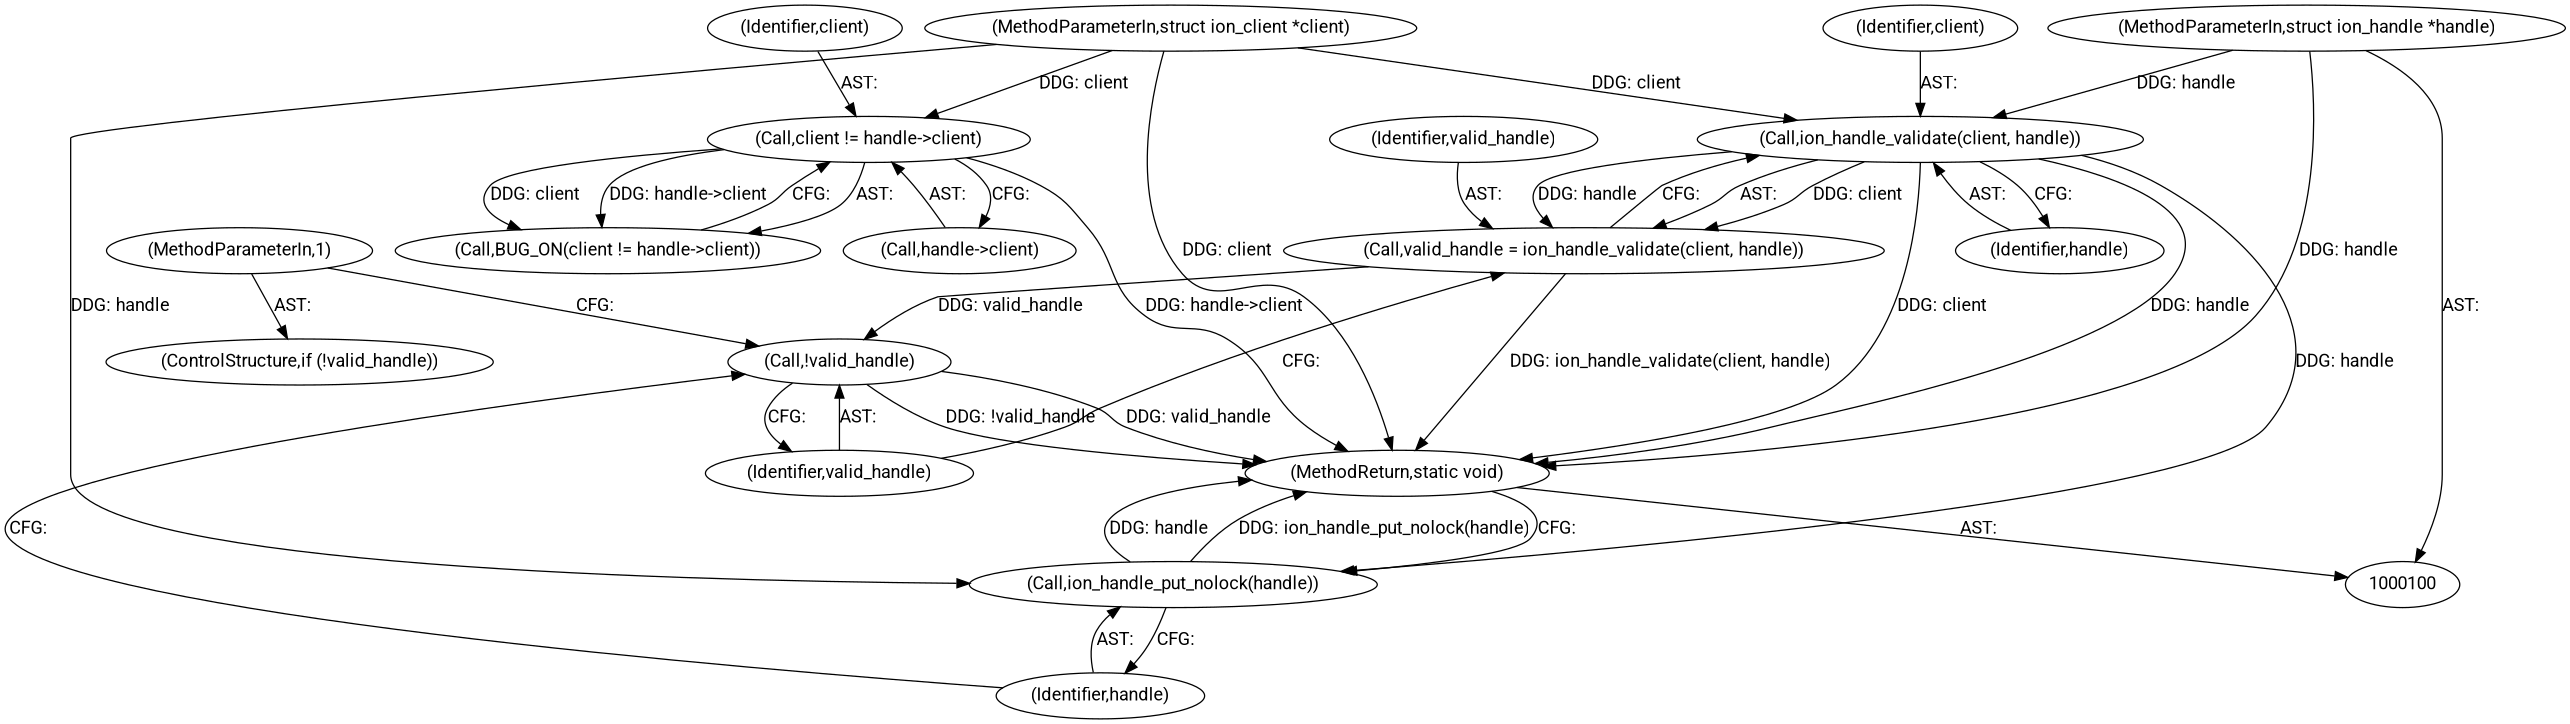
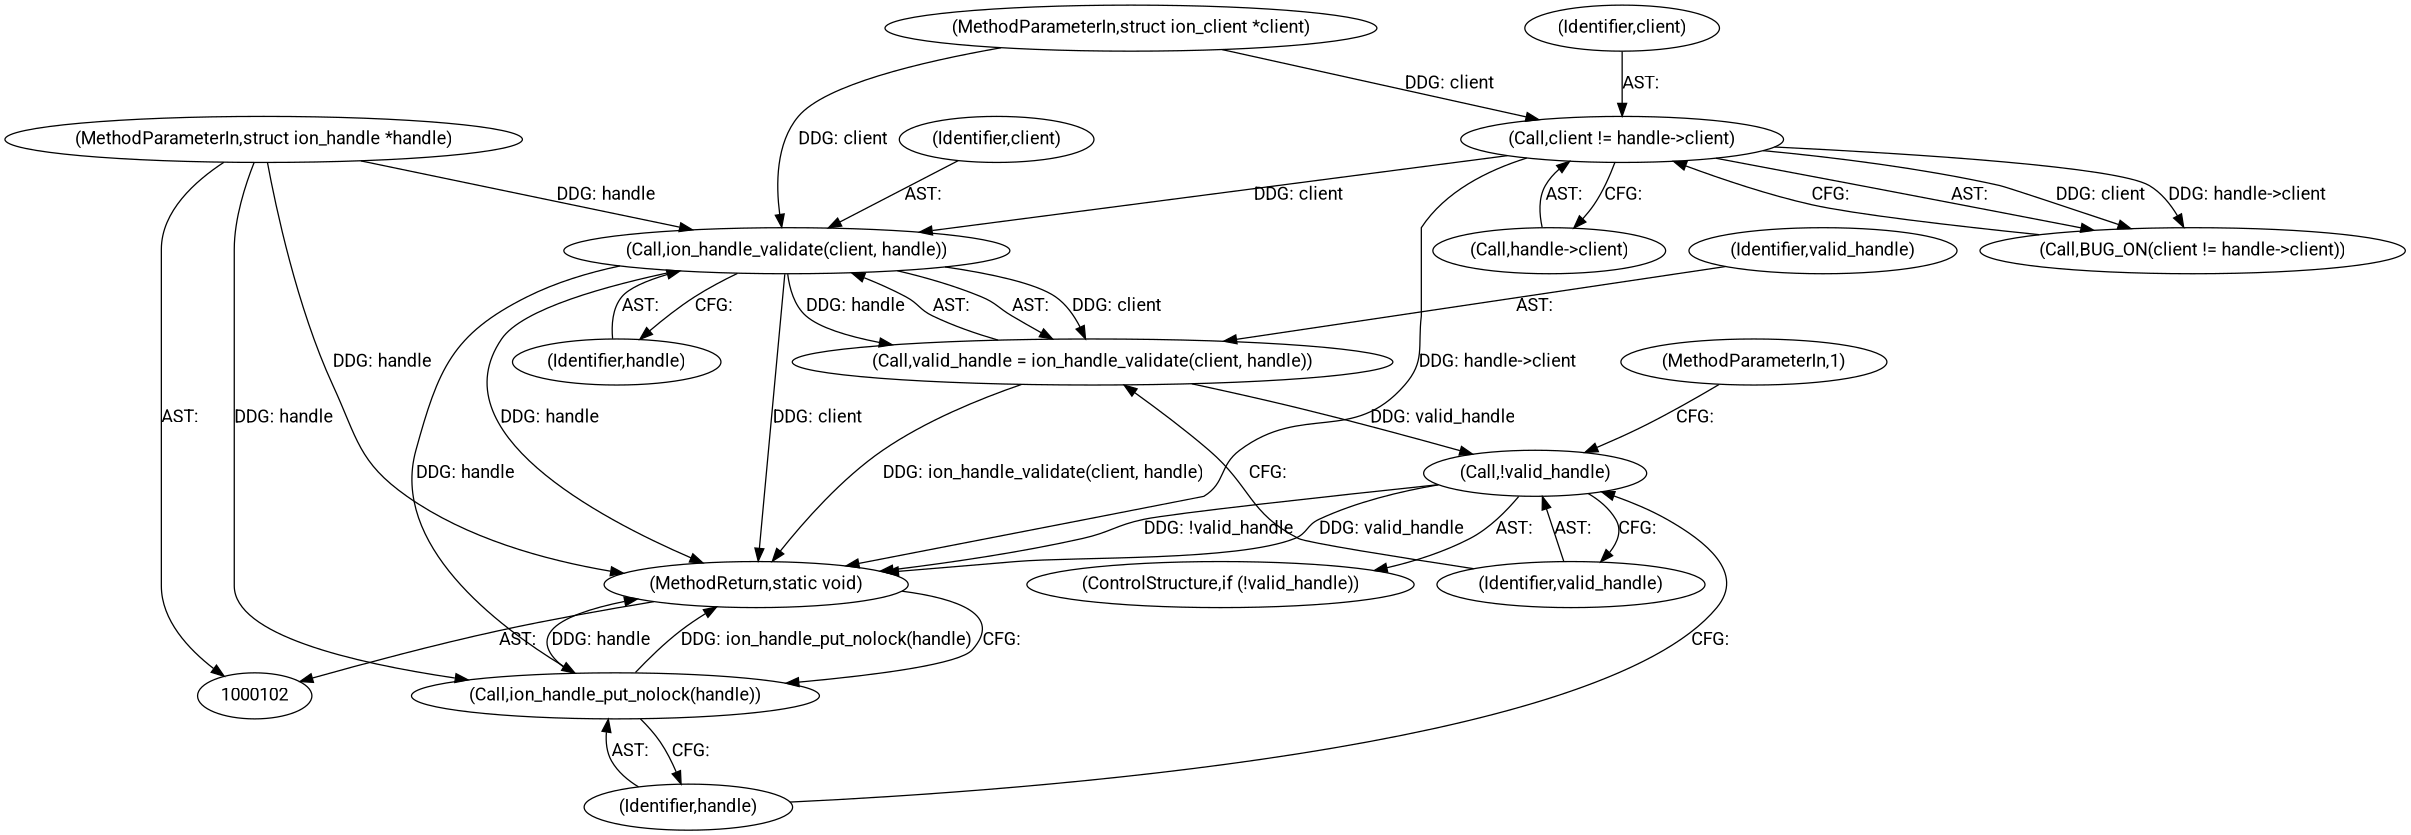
edge "(Call,client != handle->client)" -> "(Call,ion_handle_validate(client, handle))": added, label "DDG: client"
edge "(Call,valid_handle = ion_handle_validate(client, handle))" -> "(Call,ion_handle_validate(client, handle))": label "CFG: " -> "AST: "
edge "(MethodParameterIn,struct ion_client *client)" -> "(MethodReturn,static void)": removed, label "DDG: client"
edge "(MethodParameterIn,struct ion_client *client)" -> "(Call,ion_handle_put_nolock(handle))": now "(MethodParameterIn,struct ion_handle *handle)" -> "(Call,ion_handle_put_nolock(handle))"
edge "(MethodParameterIn,1)" -> "(ControlStructure,if (!valid_handle))": now "(Call,!valid_handle)" -> "(ControlStructure,if (!valid_handle))"
node "1000100": label "1000100" -> "1000102"
